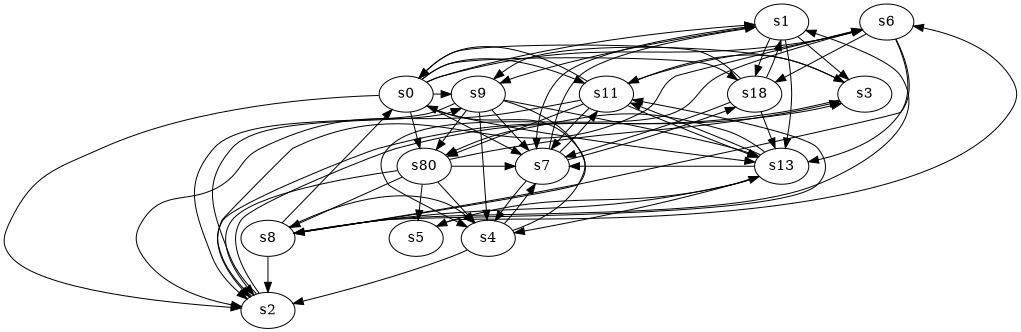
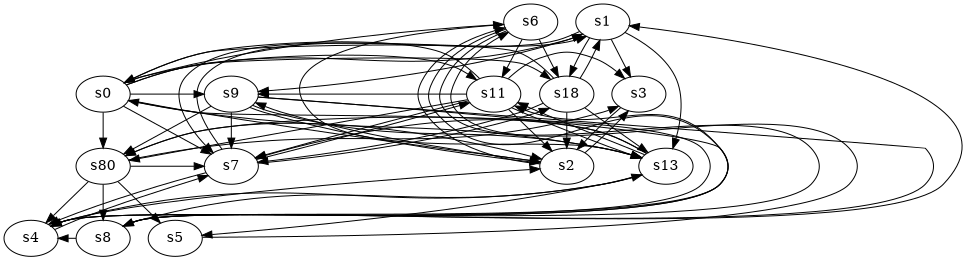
edge "s3" -> "s9": now "s11" -> "s9"
edge "s8" -> "s0": removed
edge "s8" -> "s2": now "s18" -> "s2"
